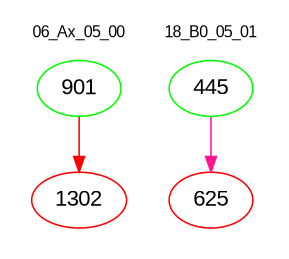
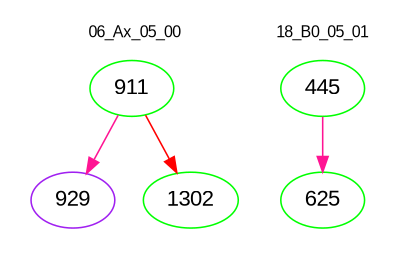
node "901": label "901" -> "911"
node "929": added
node "1302": color red -> green
node "625": color red -> green
